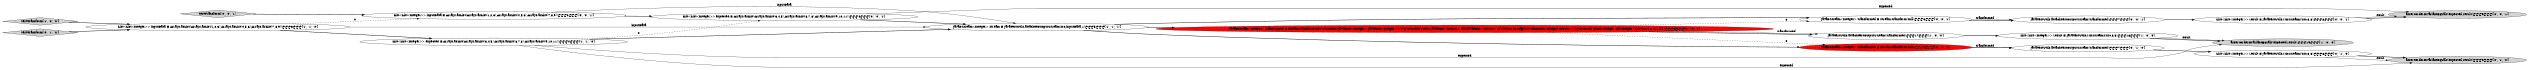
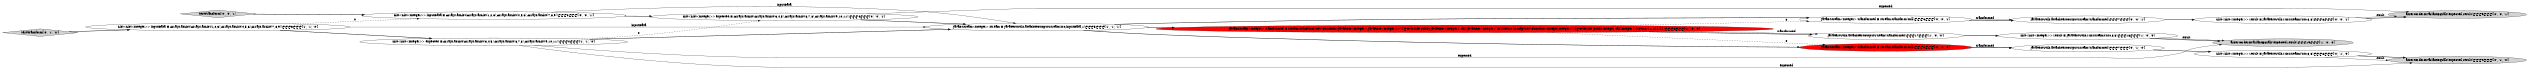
node "testTransform['1', '0', '0']": removed
